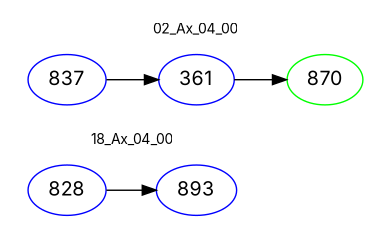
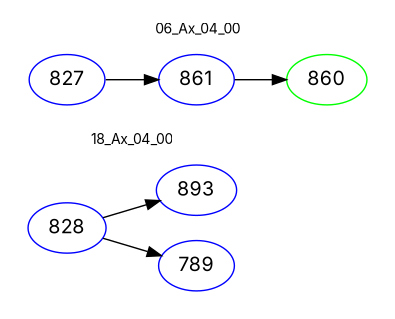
cluster "02_Ax_04_00": label "02_Ax_04_00" -> "06_Ax_04_00"
node "837": label "837" -> "827"
node "361": label "361" -> "861"
node "870": label "870" -> "860"
node "789": added
